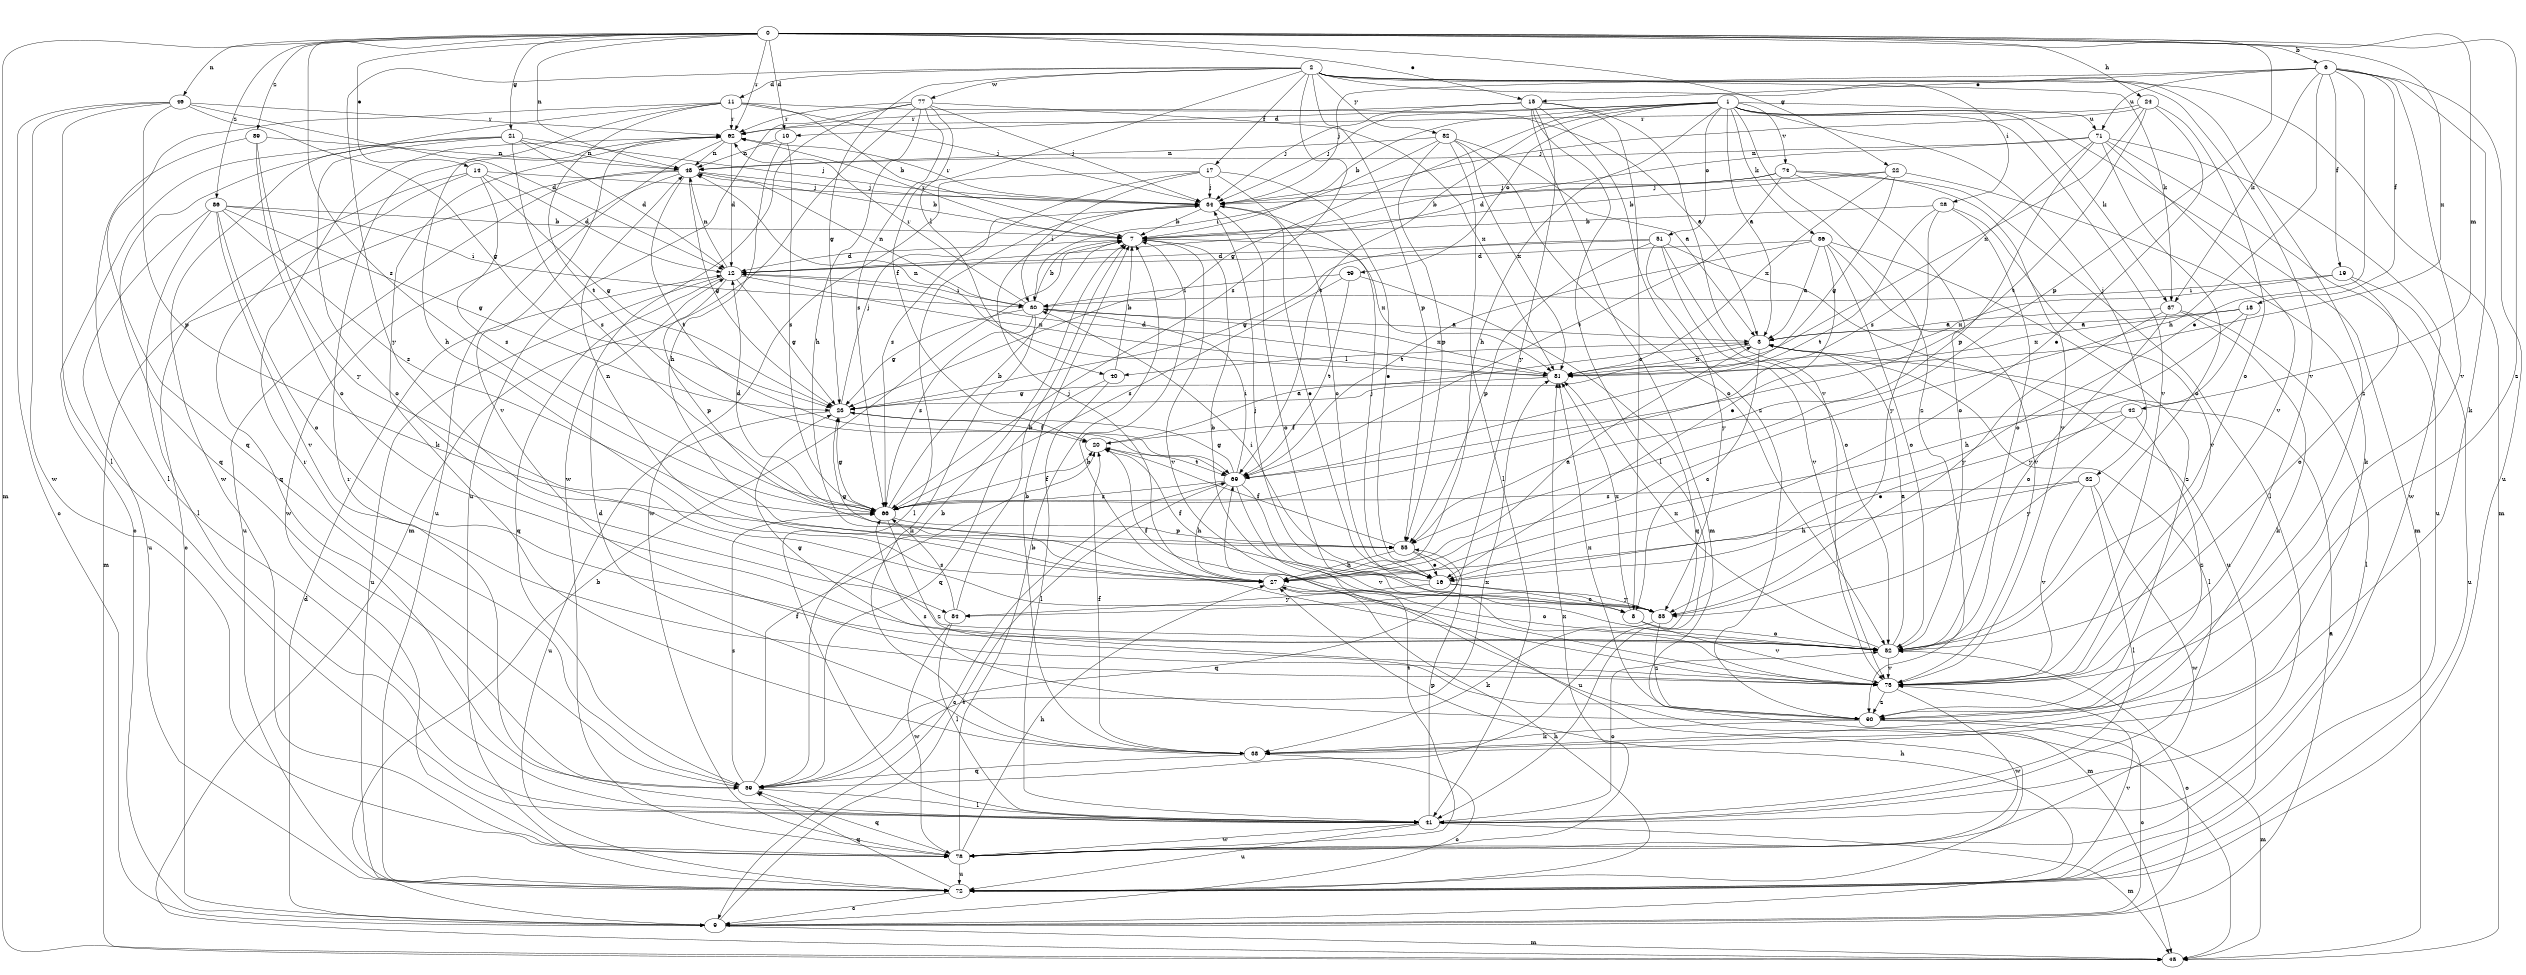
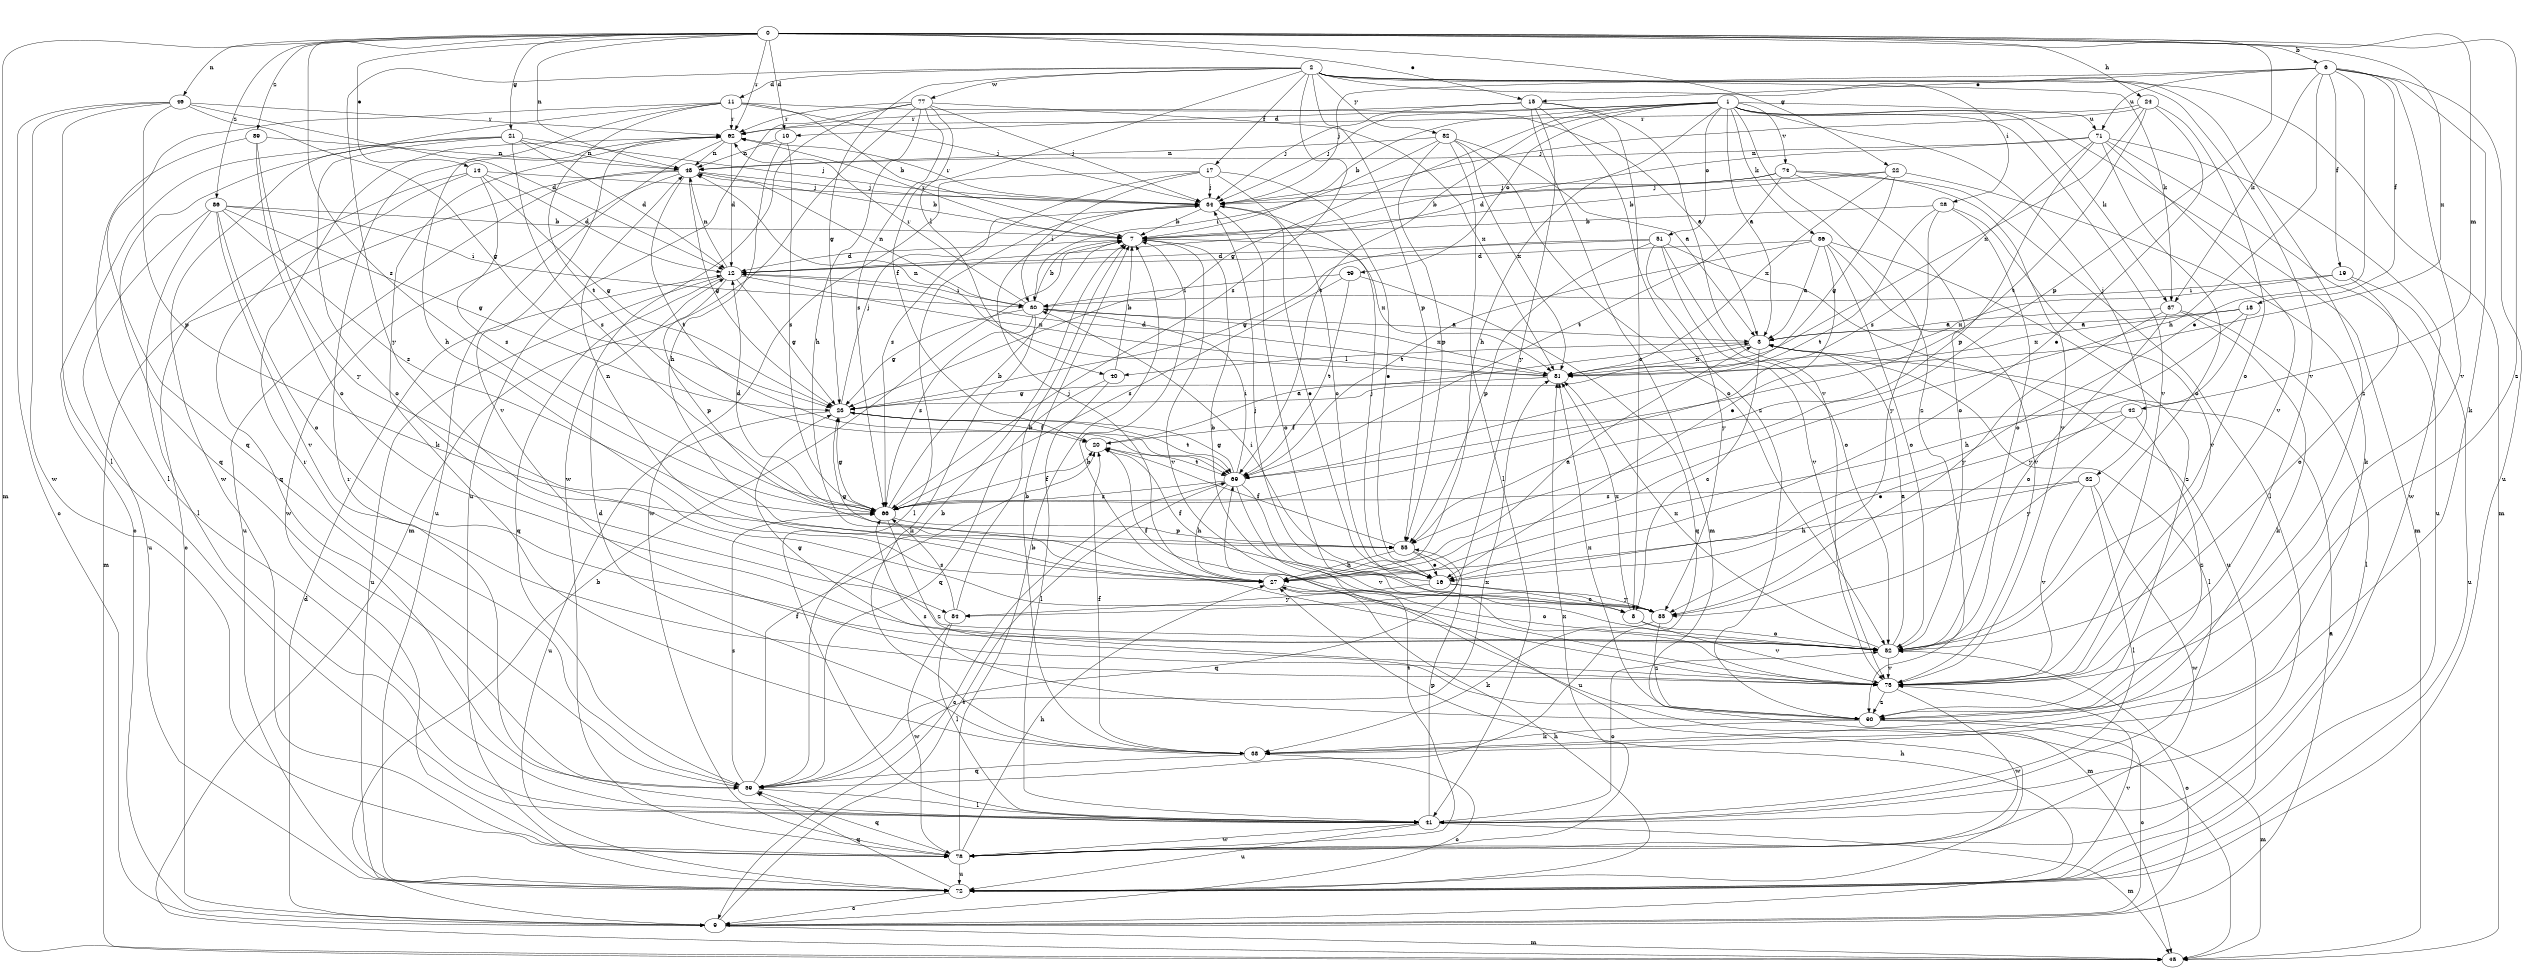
edge "23" -> "69": added, label "t"
edge "15" -> "41": removed, label "l"
